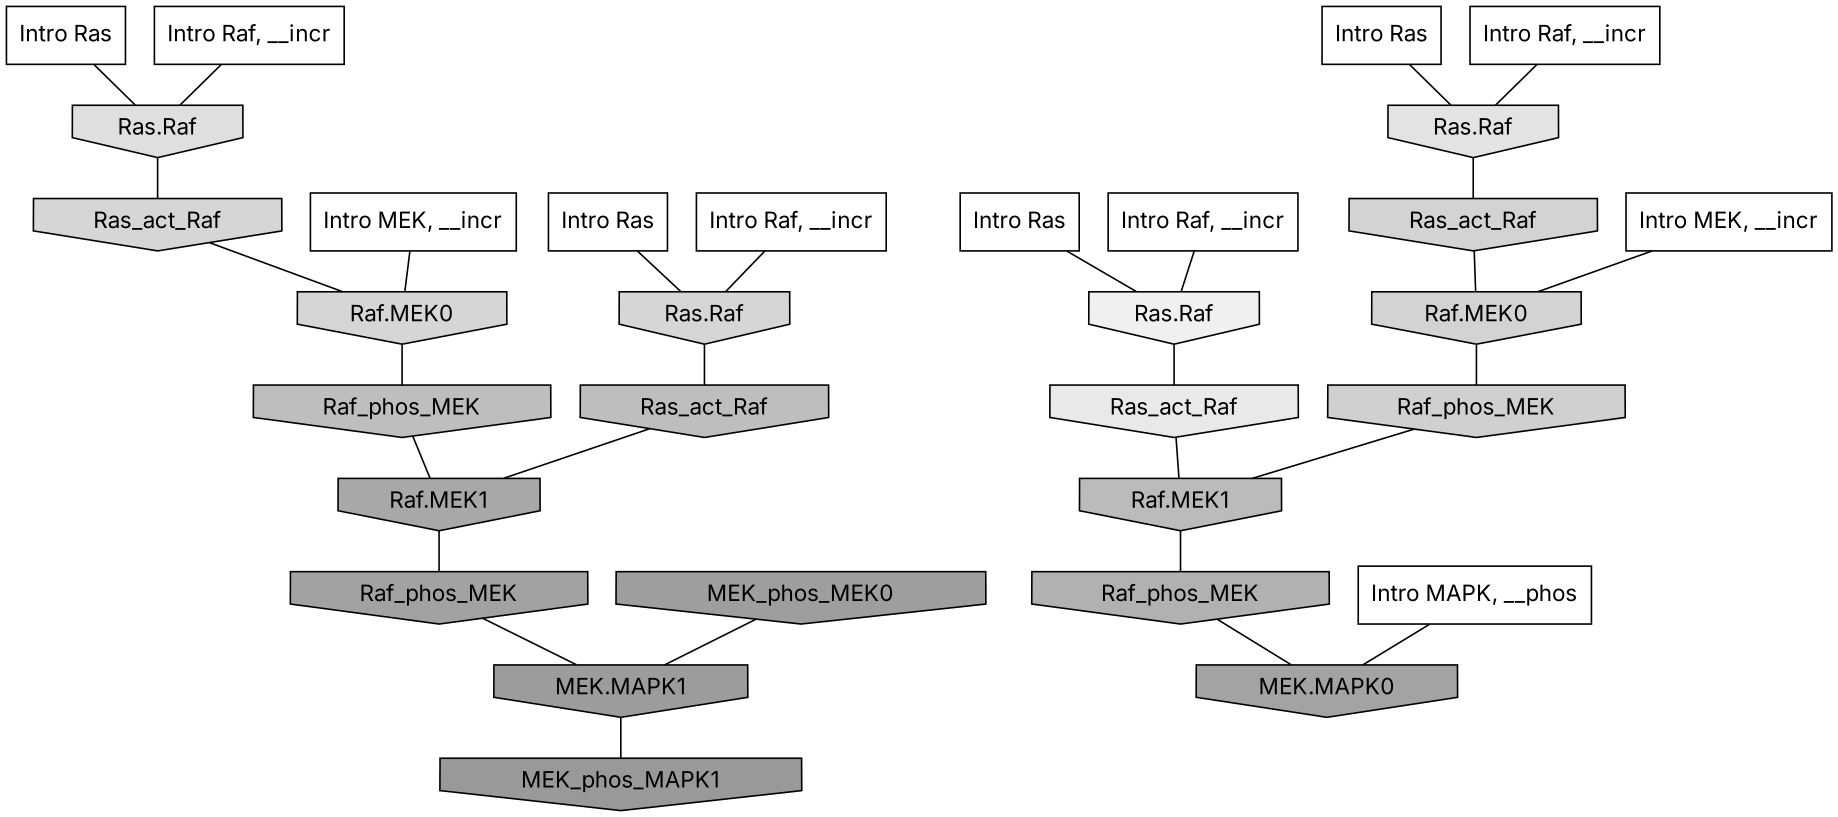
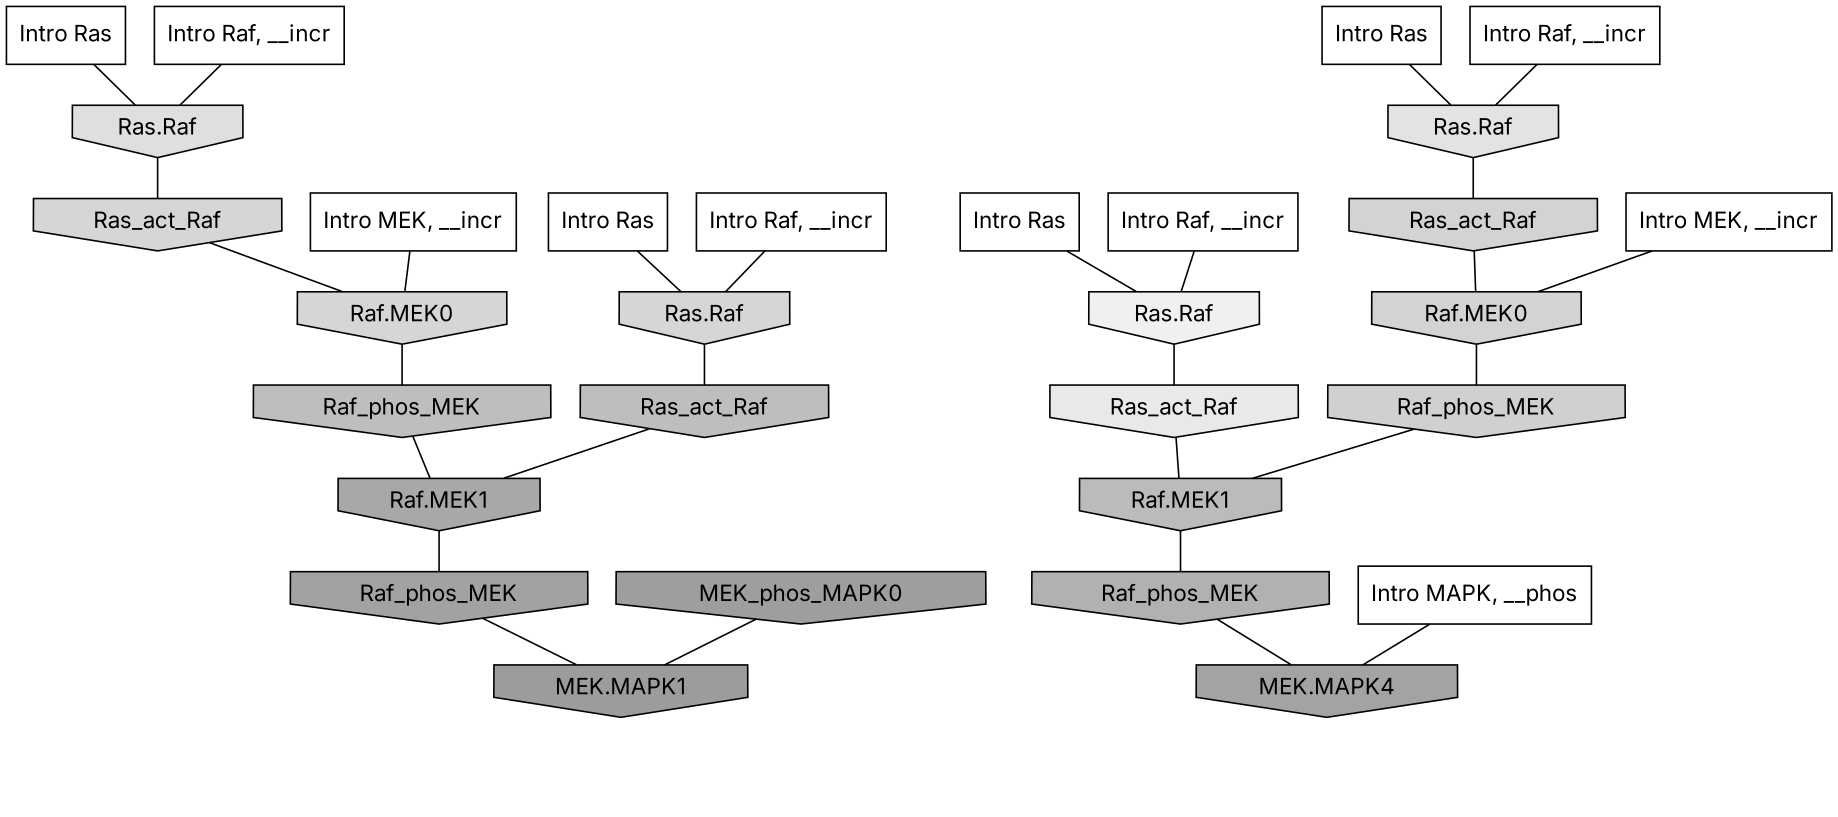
node "MEK_phos_MEK0": label "MEK_phos_MEK0" -> "MEK_phos_MAPK0"
node "MEK.MAPK0": label "MEK.MAPK0" -> "MEK.MAPK4"
node "MEK_phos_MAPK1": removed
